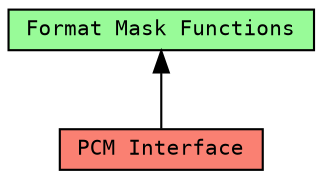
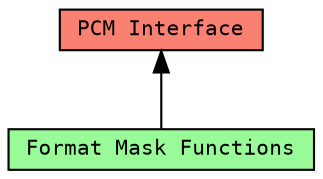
edge "PCM Interface" -> "Format Mask Functions": reversed
